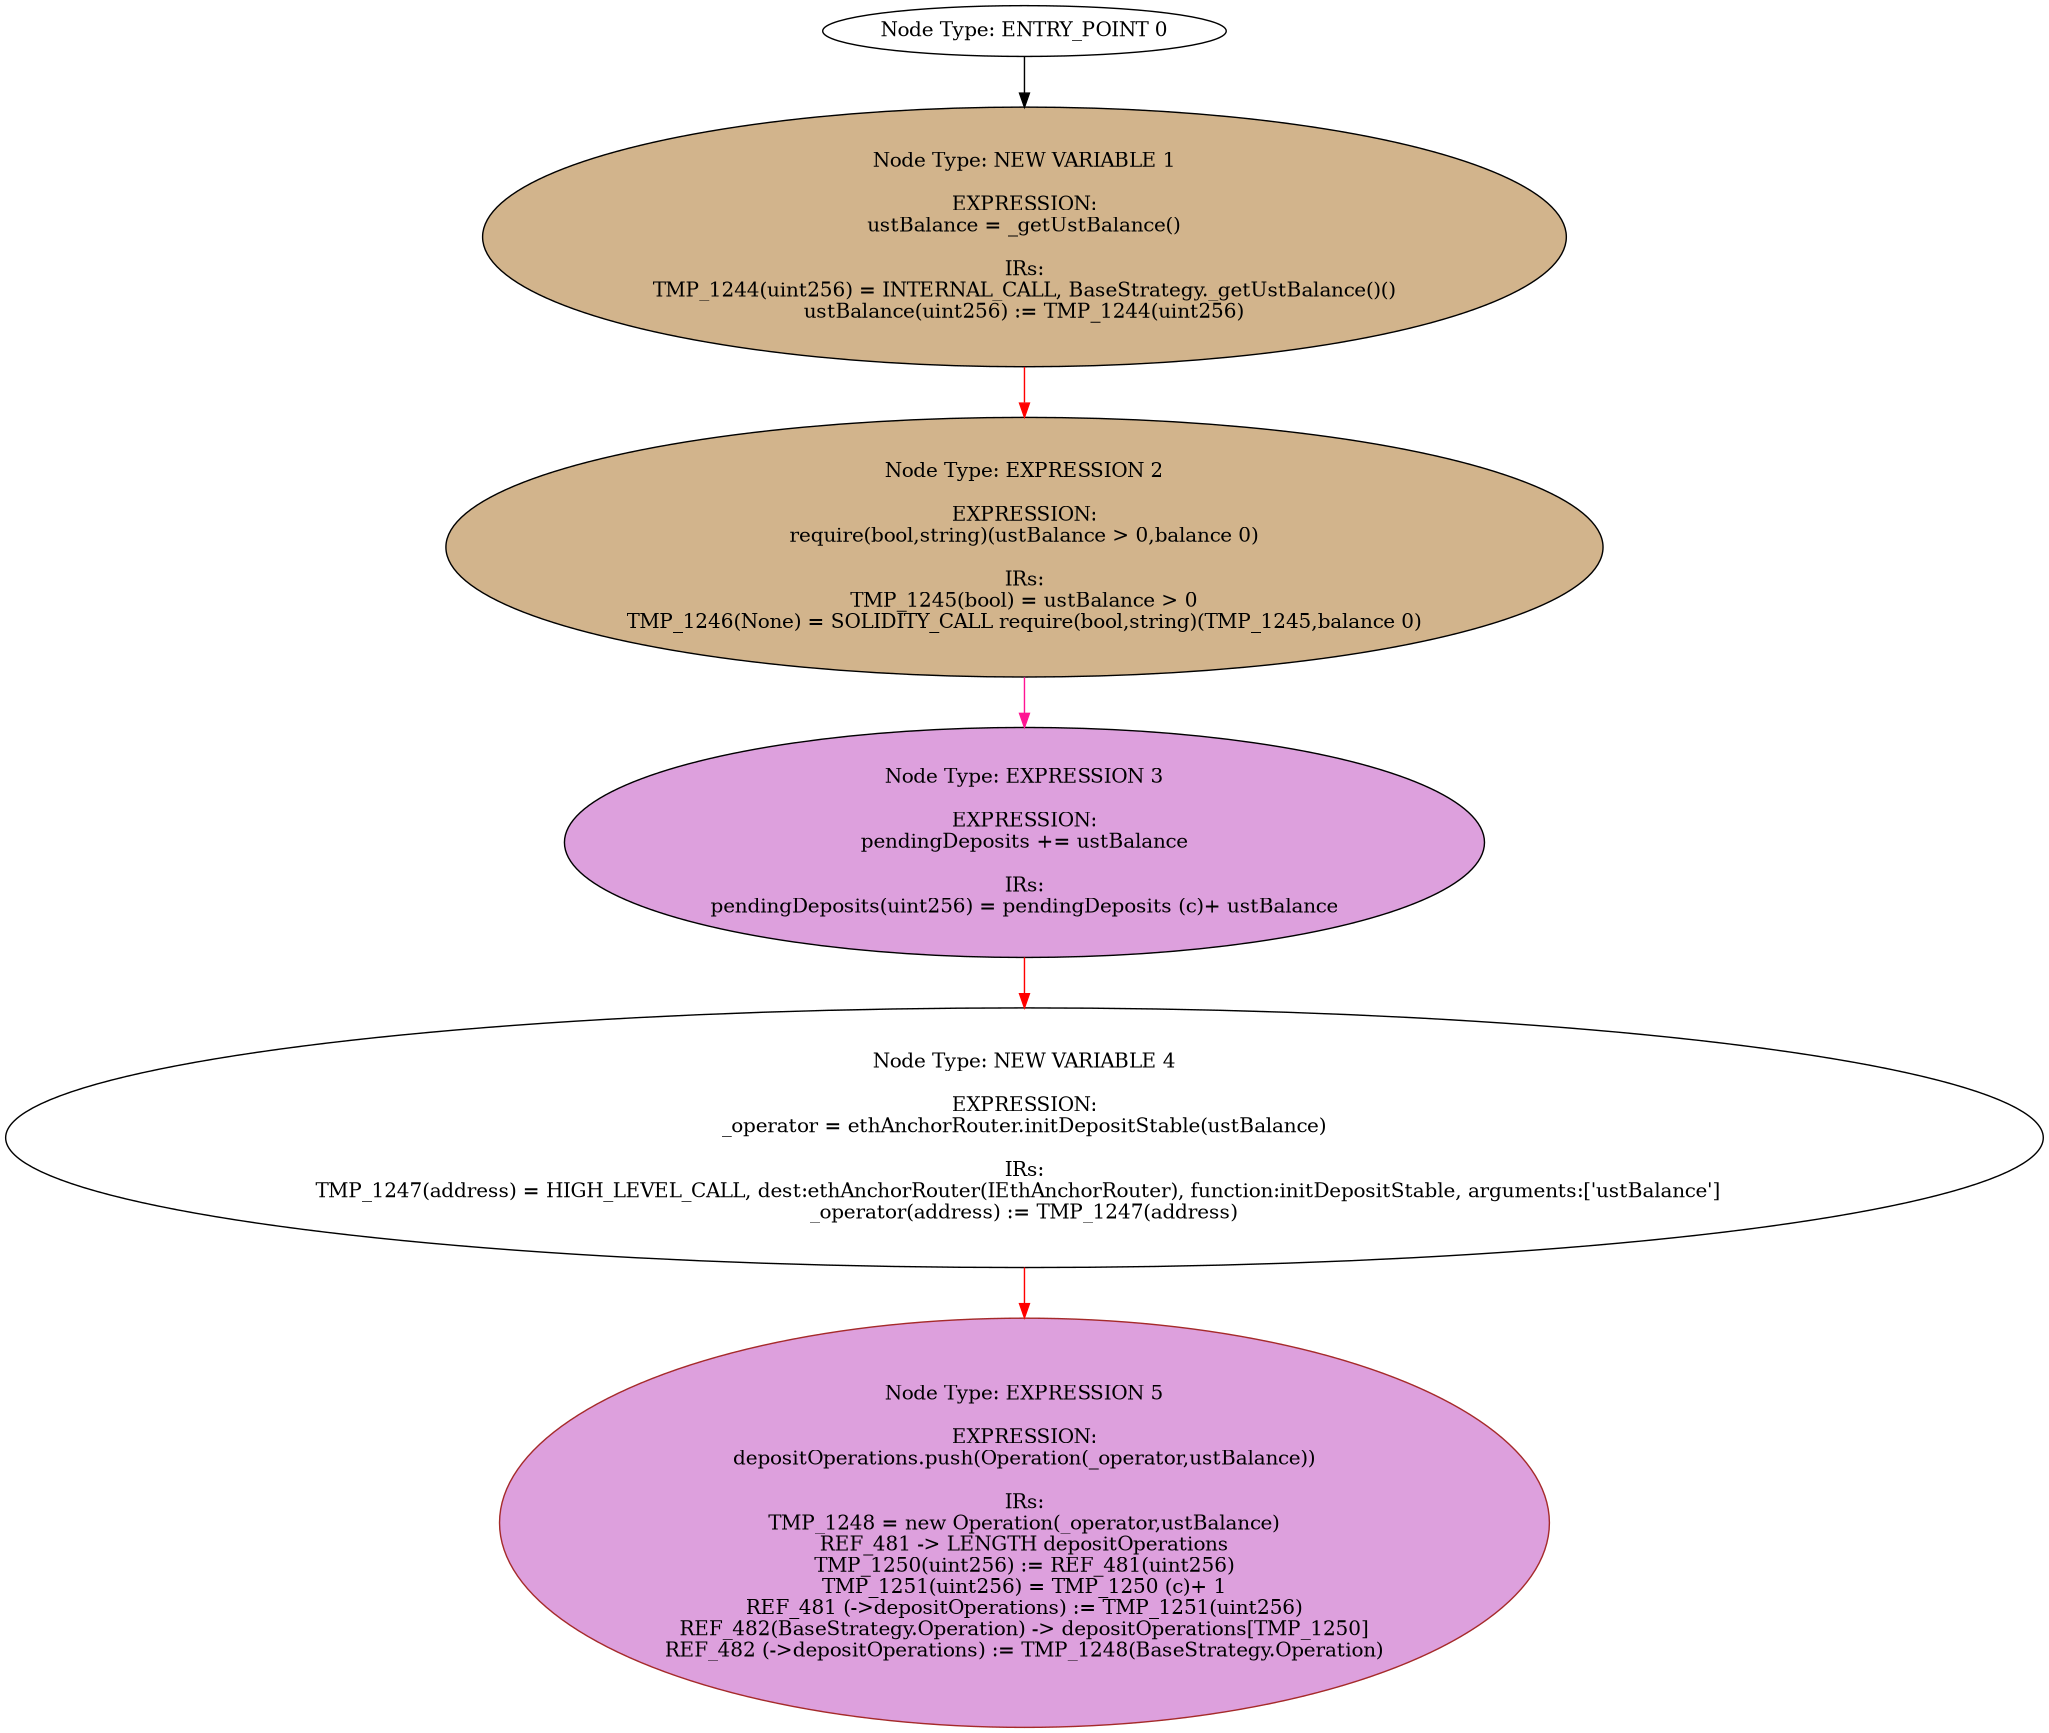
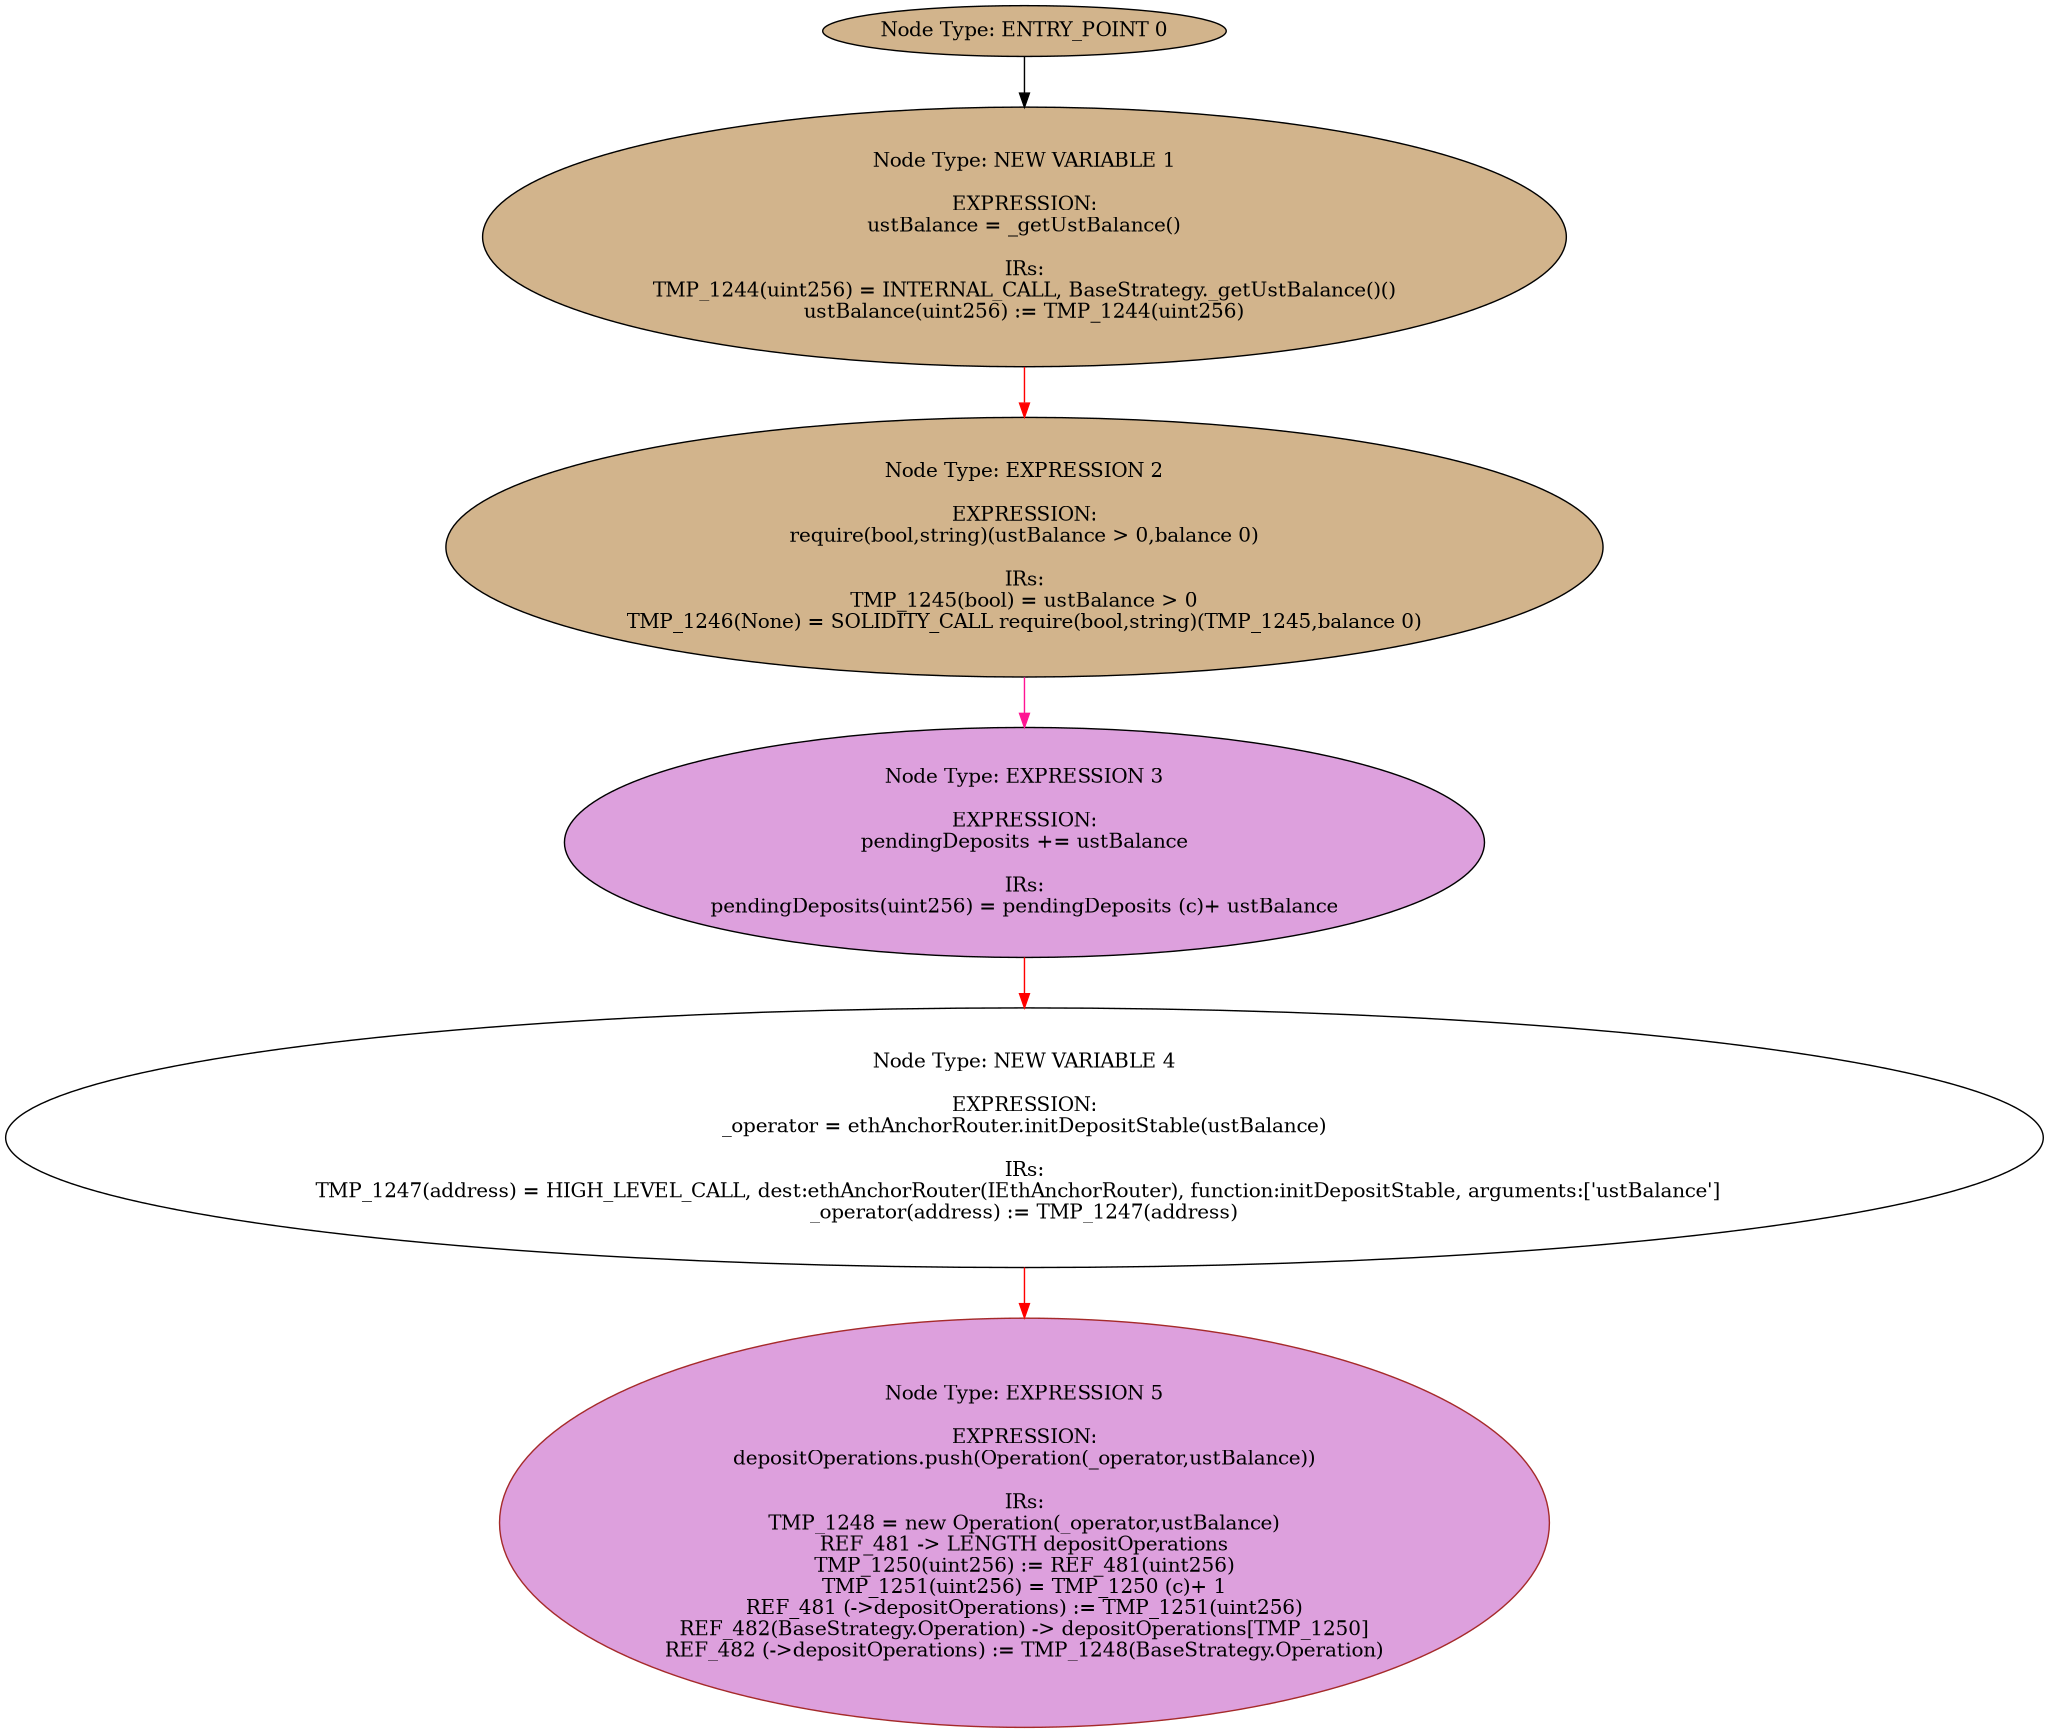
node "Node Type: ENTRY_POINT 0": fillcolor white -> tan
